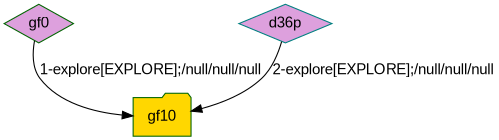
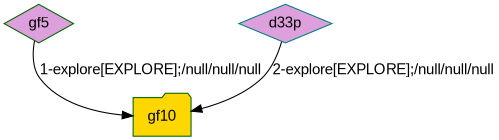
node "gf0": label "gf0" -> "gf5"
node "d36p": label "d36p" -> "d33p"
